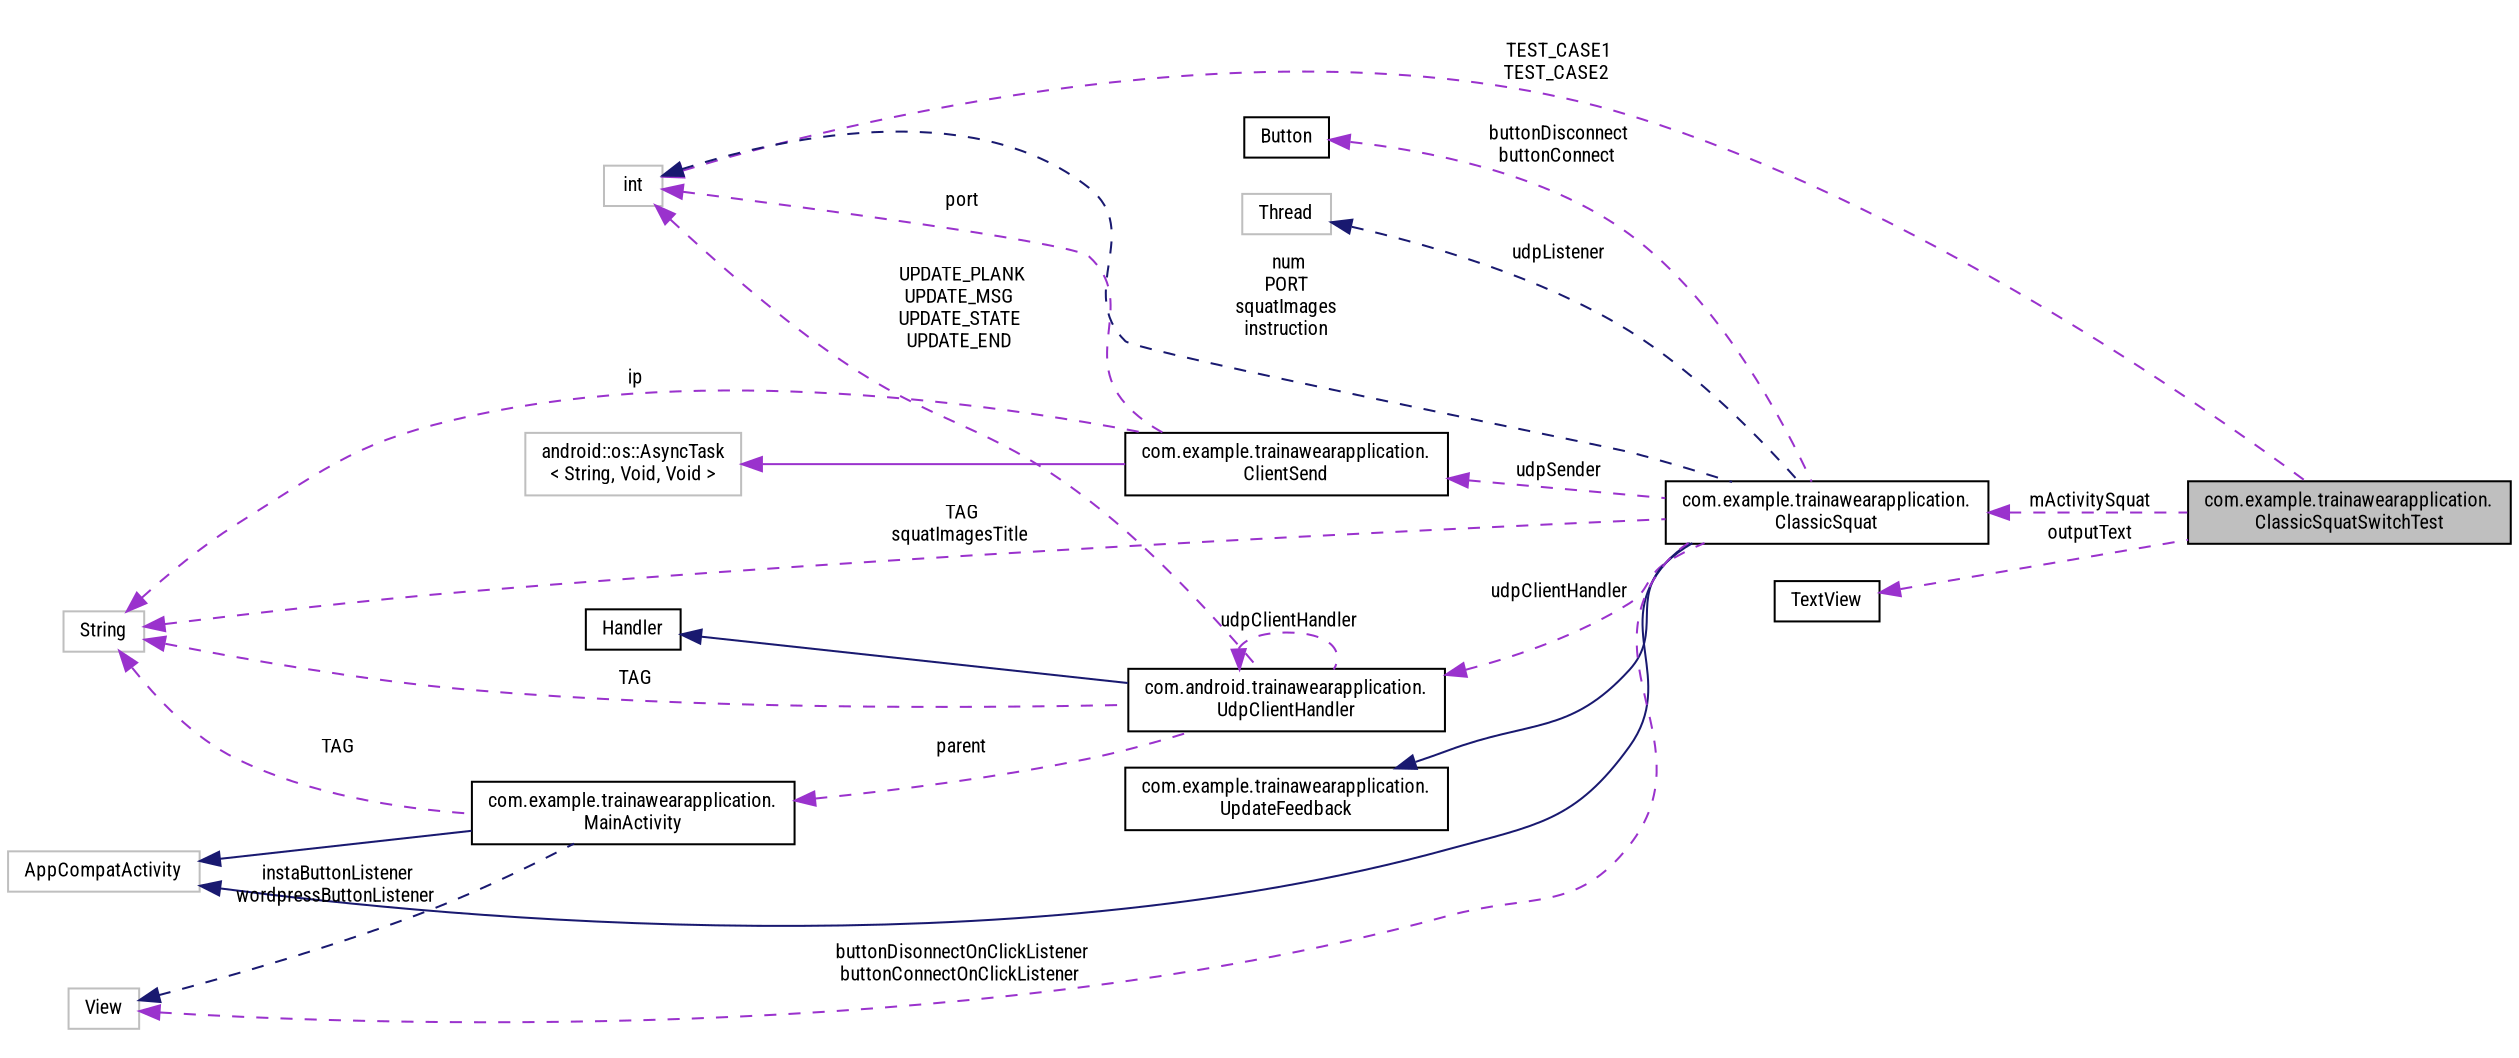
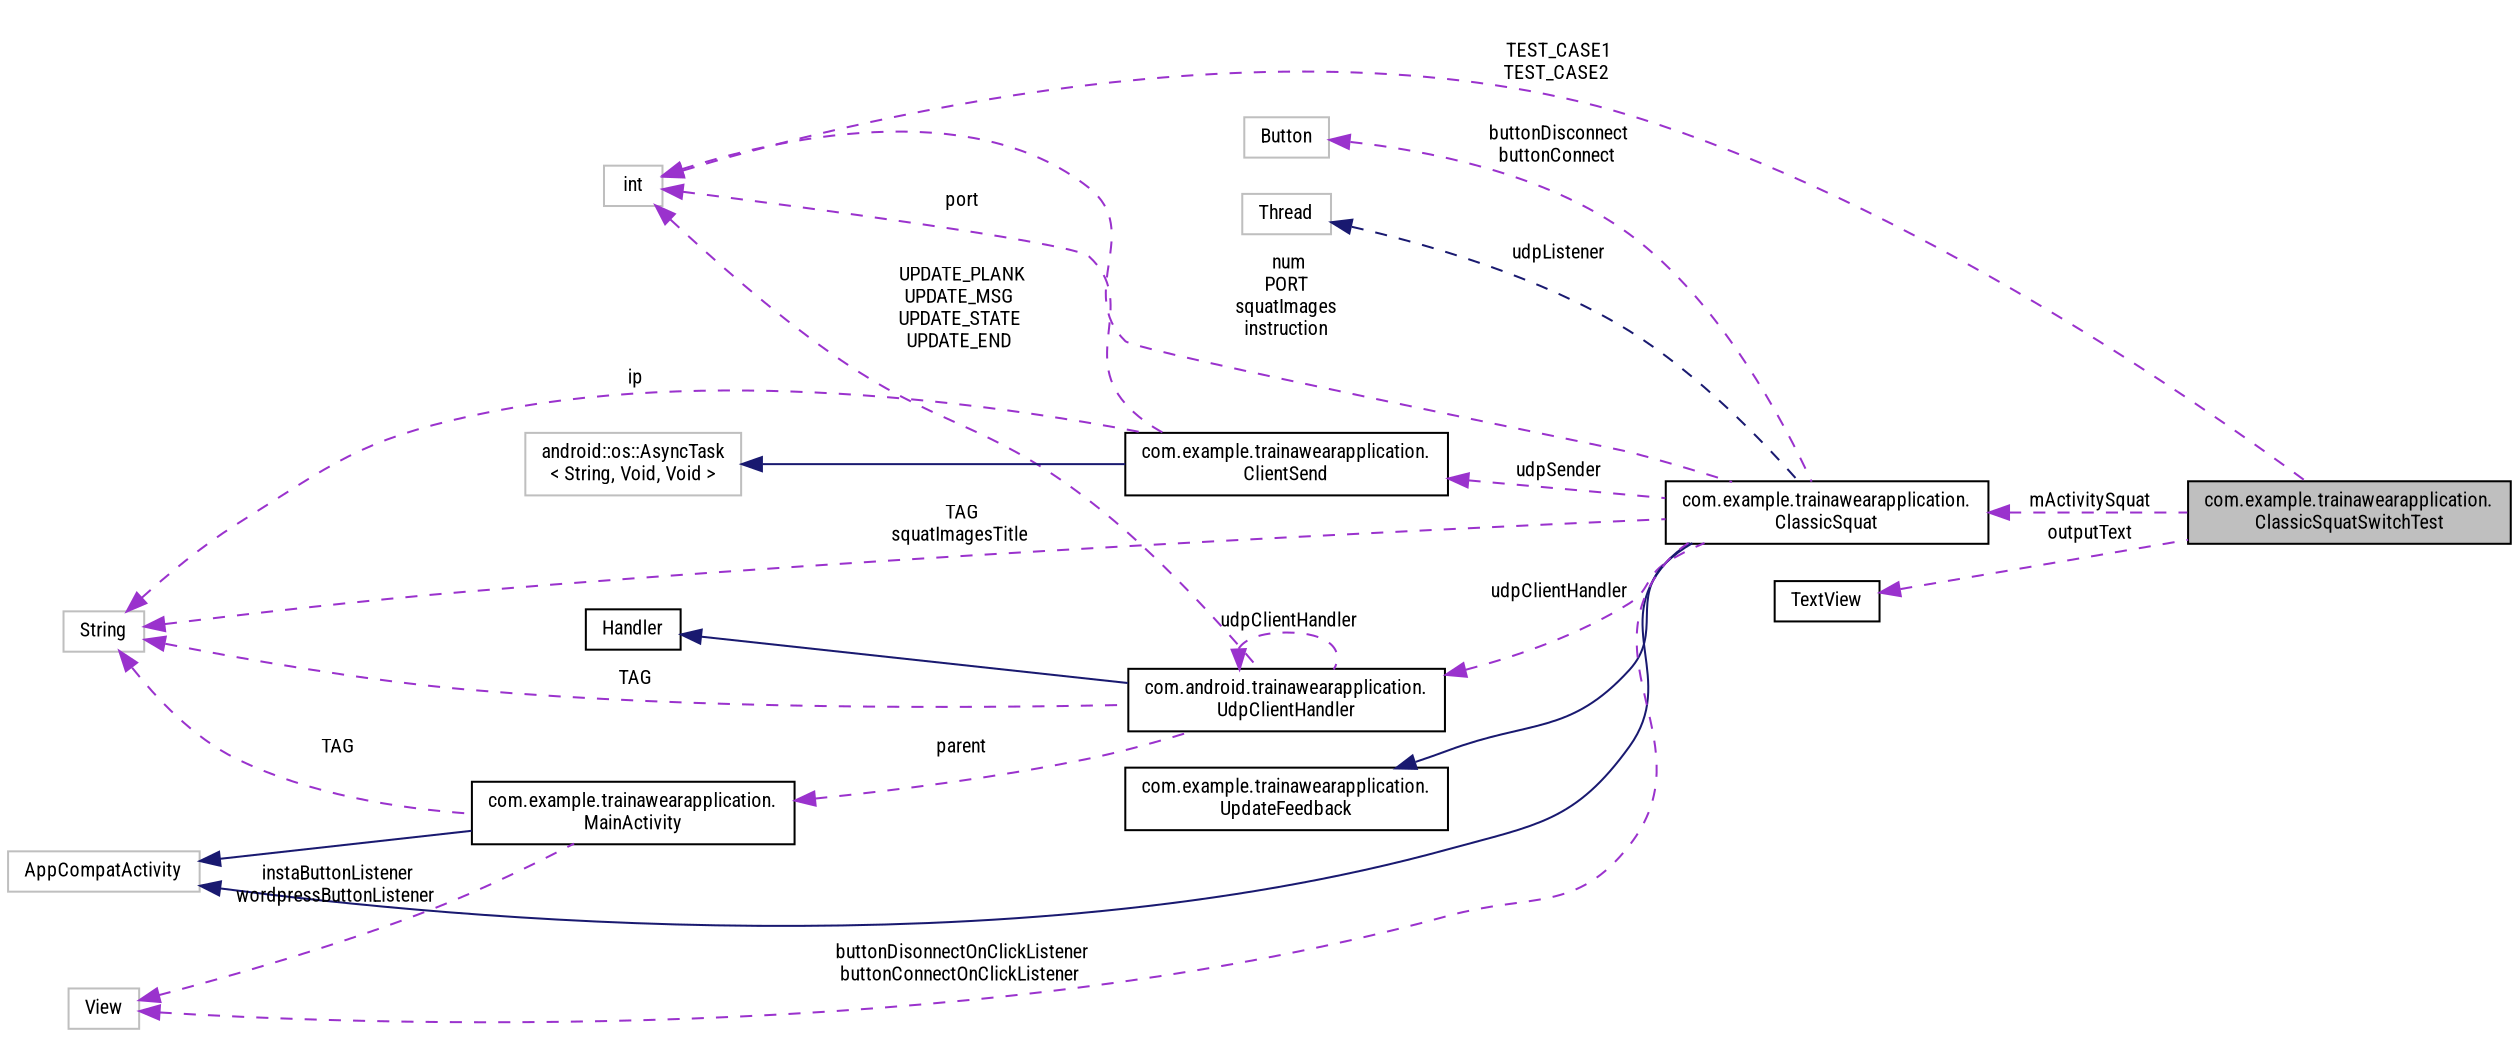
node "Button": color black -> grey75
edge "com.example.trainawearapplication. ClassicSquat" -> "int": color midnightblue -> darkorchid3
edge "com.example.trainawearapplication. ClientSend" -> "android::os::AsyncTask < String, Void, Void >": color darkorchid3 -> midnightblue
edge "com.example.trainawearapplication. MainActivity" -> "View": color midnightblue -> darkorchid3
